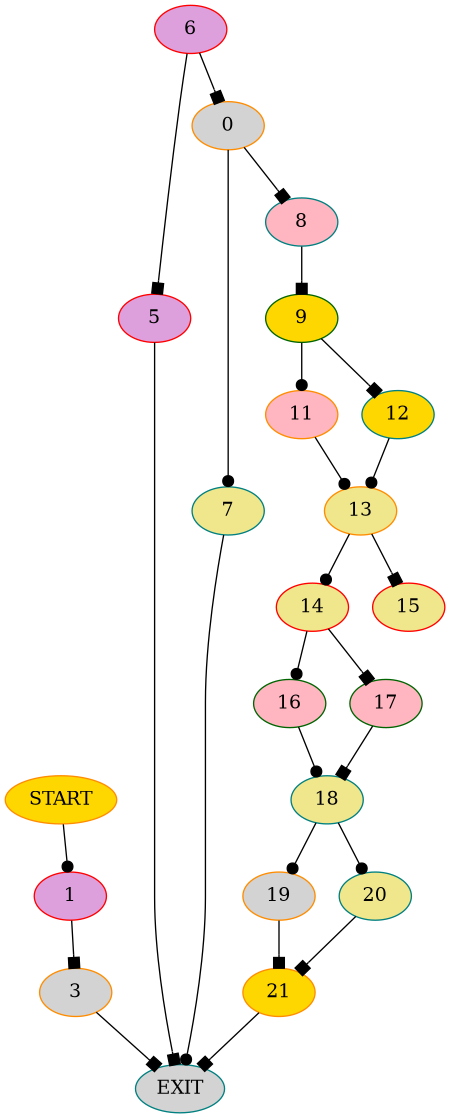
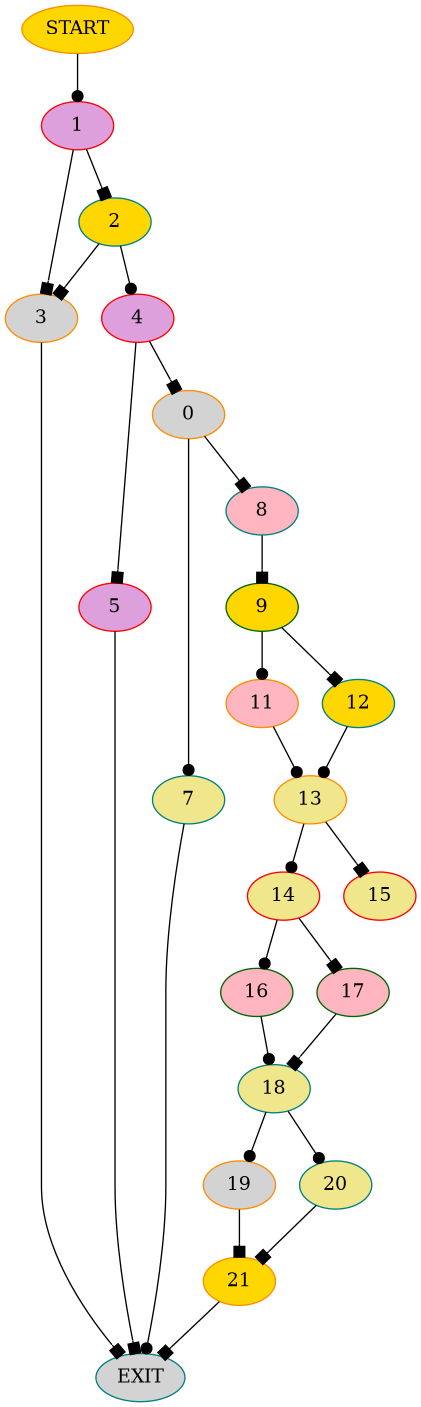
node "6": label "6" -> "4"
node "2": added
